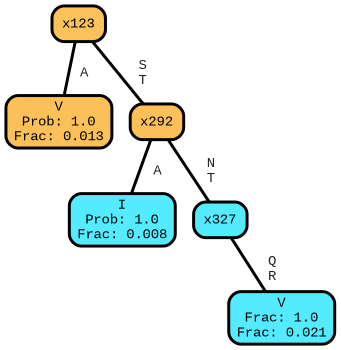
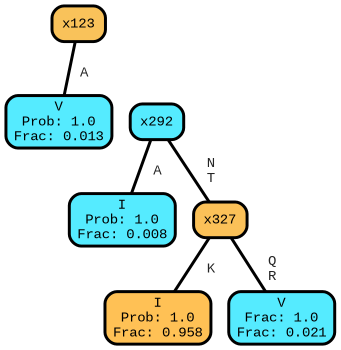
edge "x123" -- "x292": removed, label "S T"
node "V Prob: 1.0 Frac: 0.013": fillcolor #fbc158 -> #55ebff
node "x292": fillcolor #fbc158 -> #55ebff
node "x327": fillcolor #55ebff -> #fbc158
node "I Prob: 1.0 Frac: 0.958": added
